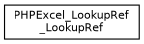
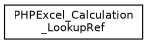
node "PHPExcel_LookupRef _LookupRef": label "PHPExcel_LookupRef _LookupRef" -> "PHPExcel_Calculation _LookupRef"
